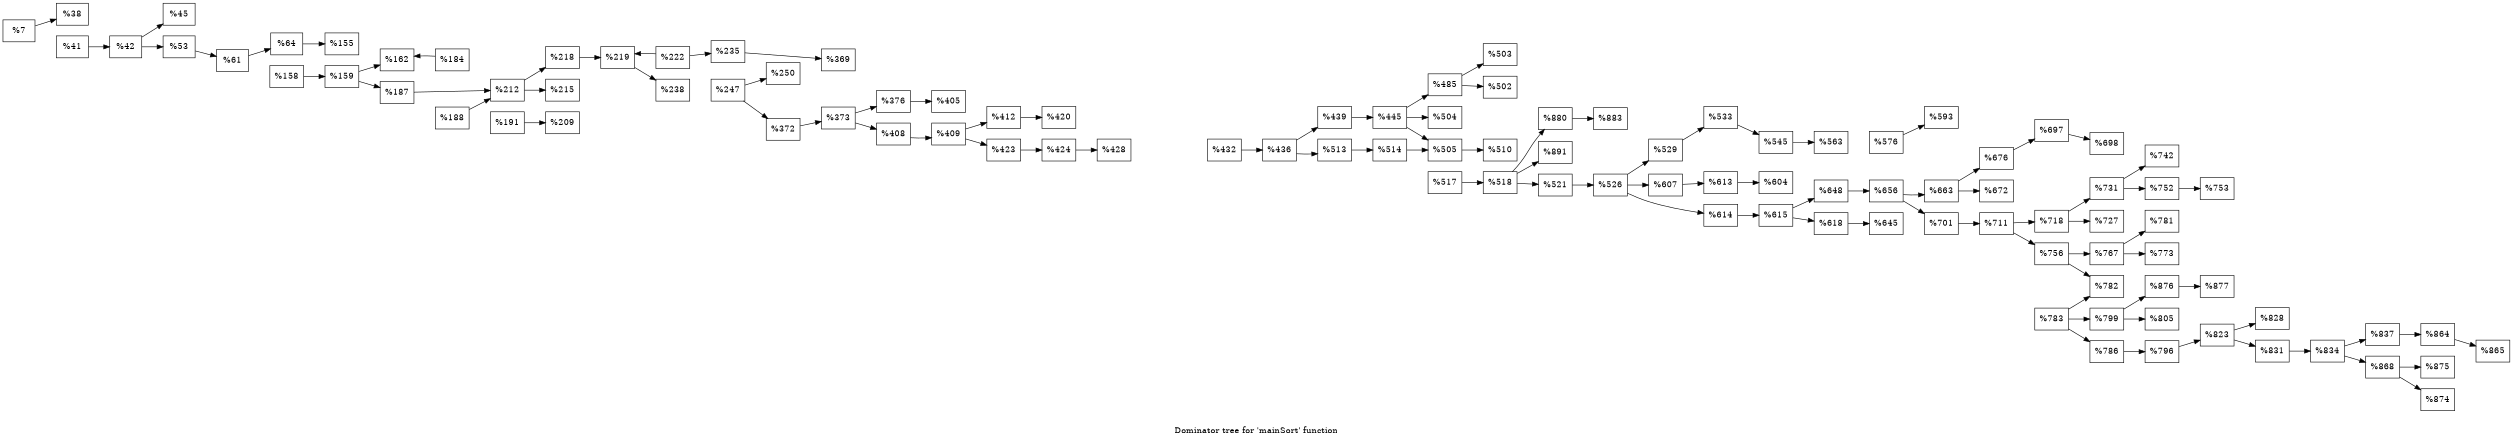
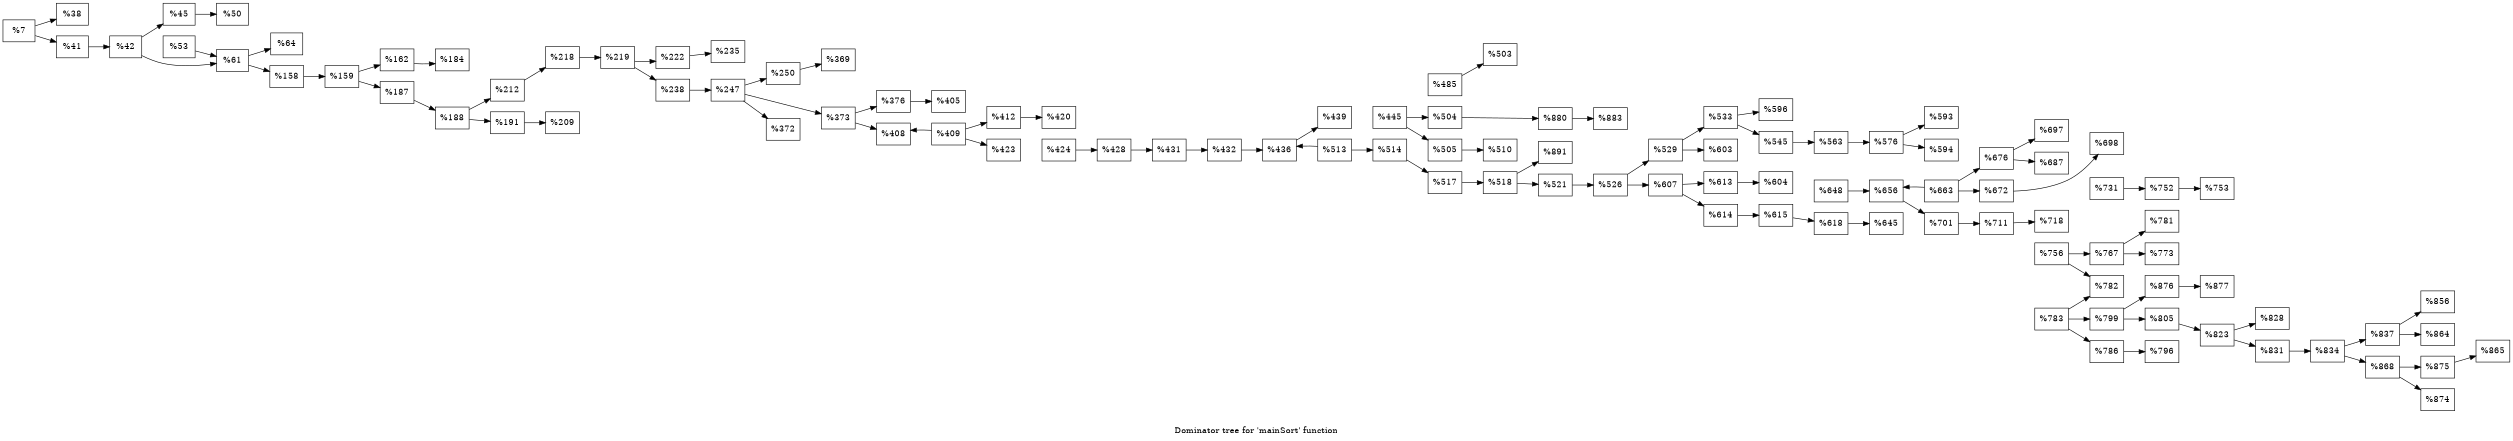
node "%50": added
edge "%7" -> "%41": added
node "%155": removed
edge "%42" -> "%53": now "%42" -> "%61"
edge "%222" -> "%219": reversed
edge "%184" -> "%162": reversed
edge "%235" -> "%369": now "%250" -> "%369"
edge "%61" -> "%158": added
node "%502": removed
node "%215": removed
edge "%238" -> "%247": added
edge "%187" -> "%212": now "%187" -> "%188"
edge "%445" -> "%485": removed
node "%596": added
edge "%439" -> "%445": removed
edge "%188" -> "%191": added
edge "%372" -> "%373": now "%247" -> "%373"
edge "%697" -> "%698": now "%672" -> "%698"
edge "%408" -> "%409": reversed
edge "%563" -> "%576": added
edge "%423" -> "%424": removed
node "%431": added
edge "%514" -> "%505": now "%514" -> "%517"
node "%603": added
node "%594": added
edge "%518" -> "%880": now "%504" -> "%880"
edge "%436" -> "%513": reversed
node "%742": removed
node "%687": added
edge "%656" -> "%663": reversed
edge "%615" -> "%648": removed
edge "%526" -> "%614": now "%607" -> "%614"
edge "%718" -> "%731": removed
node "%727": removed
edge "%711" -> "%756": removed
node "%856": added
edge "%864" -> "%865": now "%875" -> "%865"
edge "%796" -> "%823": now "%805" -> "%823"
